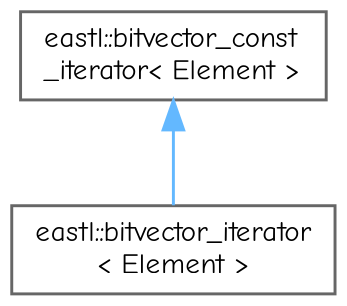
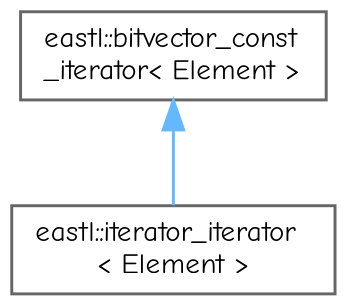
node "eastl::bitvector_iterator < Element >": label "eastl::bitvector_iterator < Element >" -> "eastl::iterator_iterator < Element >"
